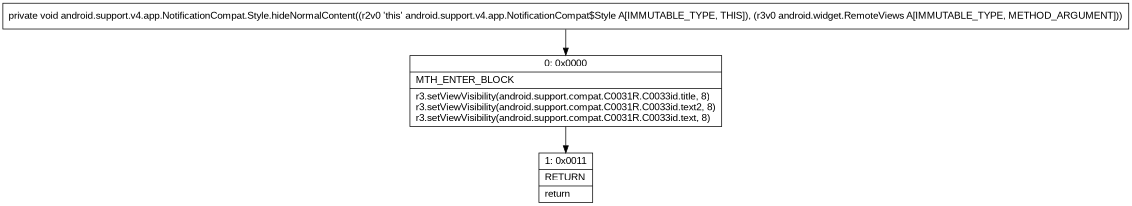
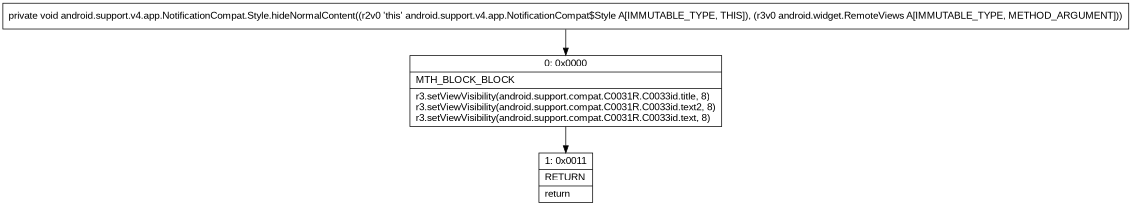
node "0: 0x0000": text "MTH_ENTER_BLOCK" -> "MTH_BLOCK_BLOCK"
